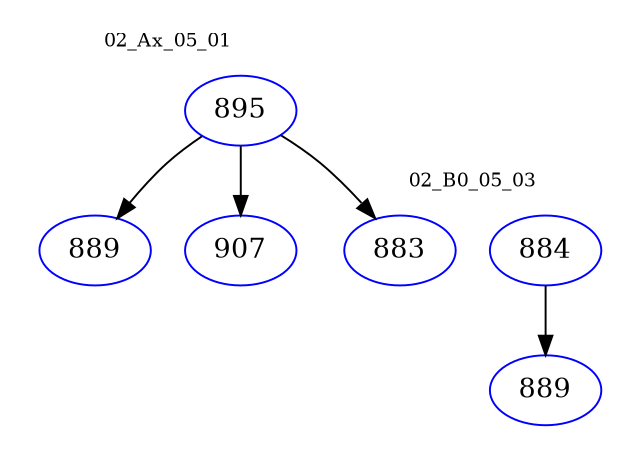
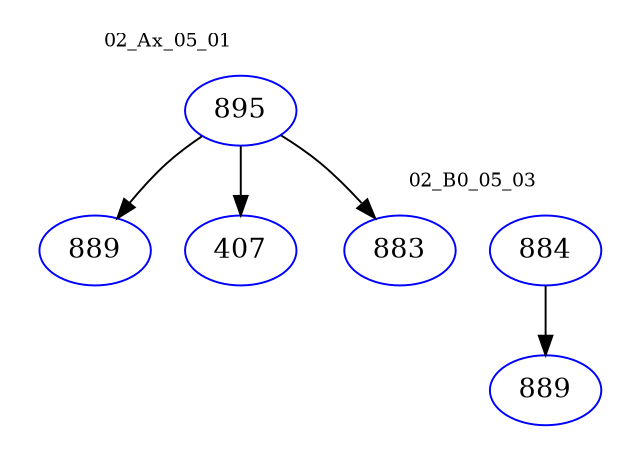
node "907": label "907" -> "407"
